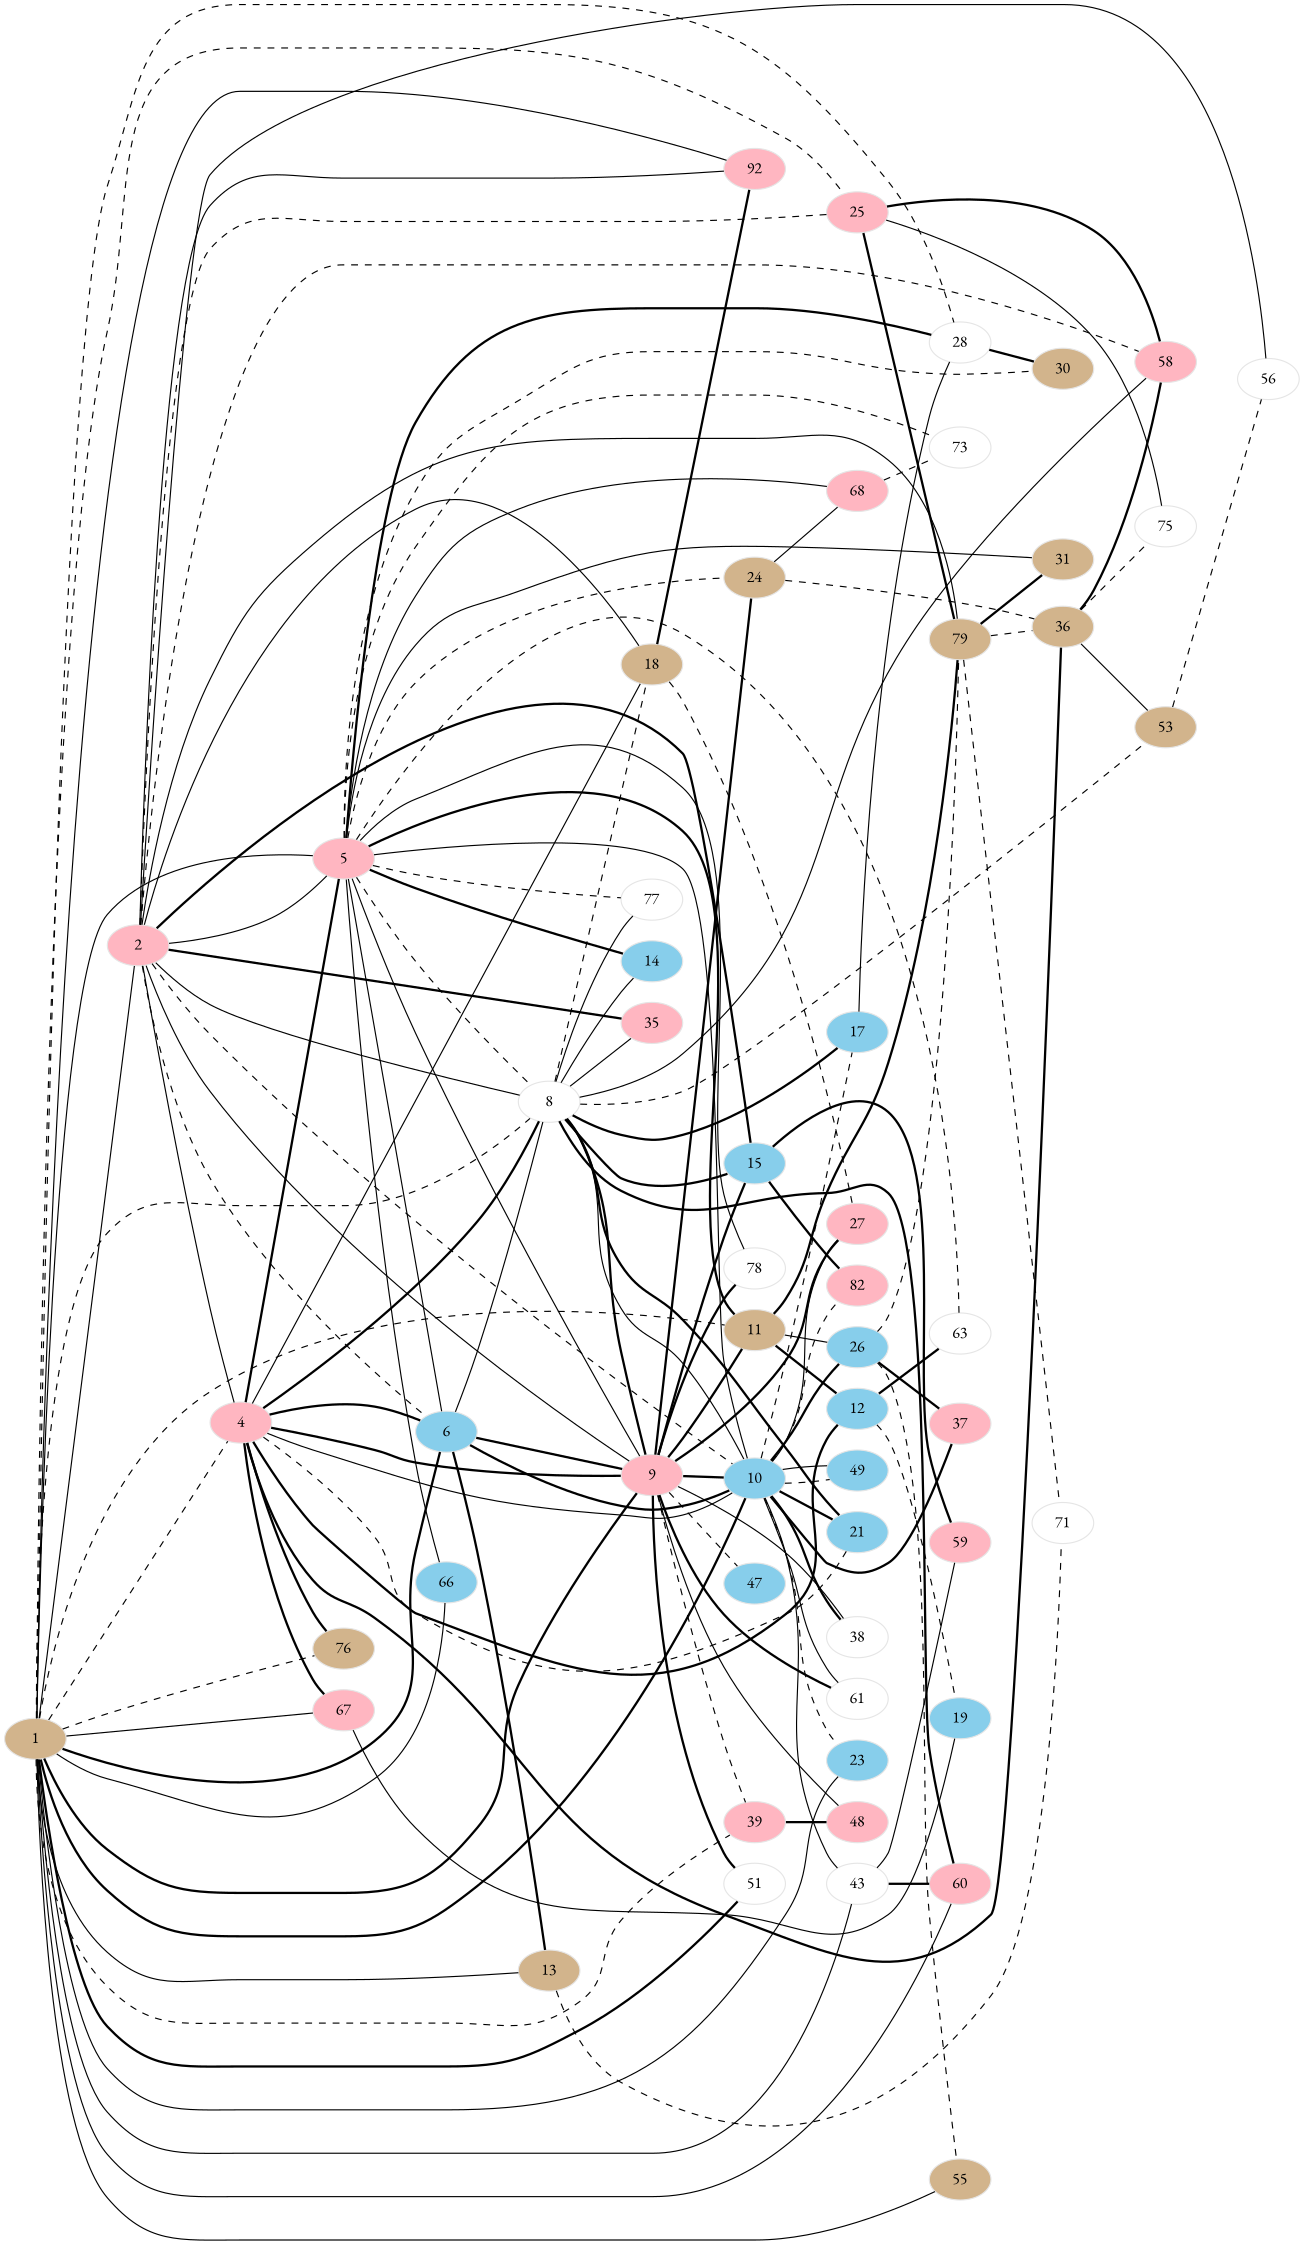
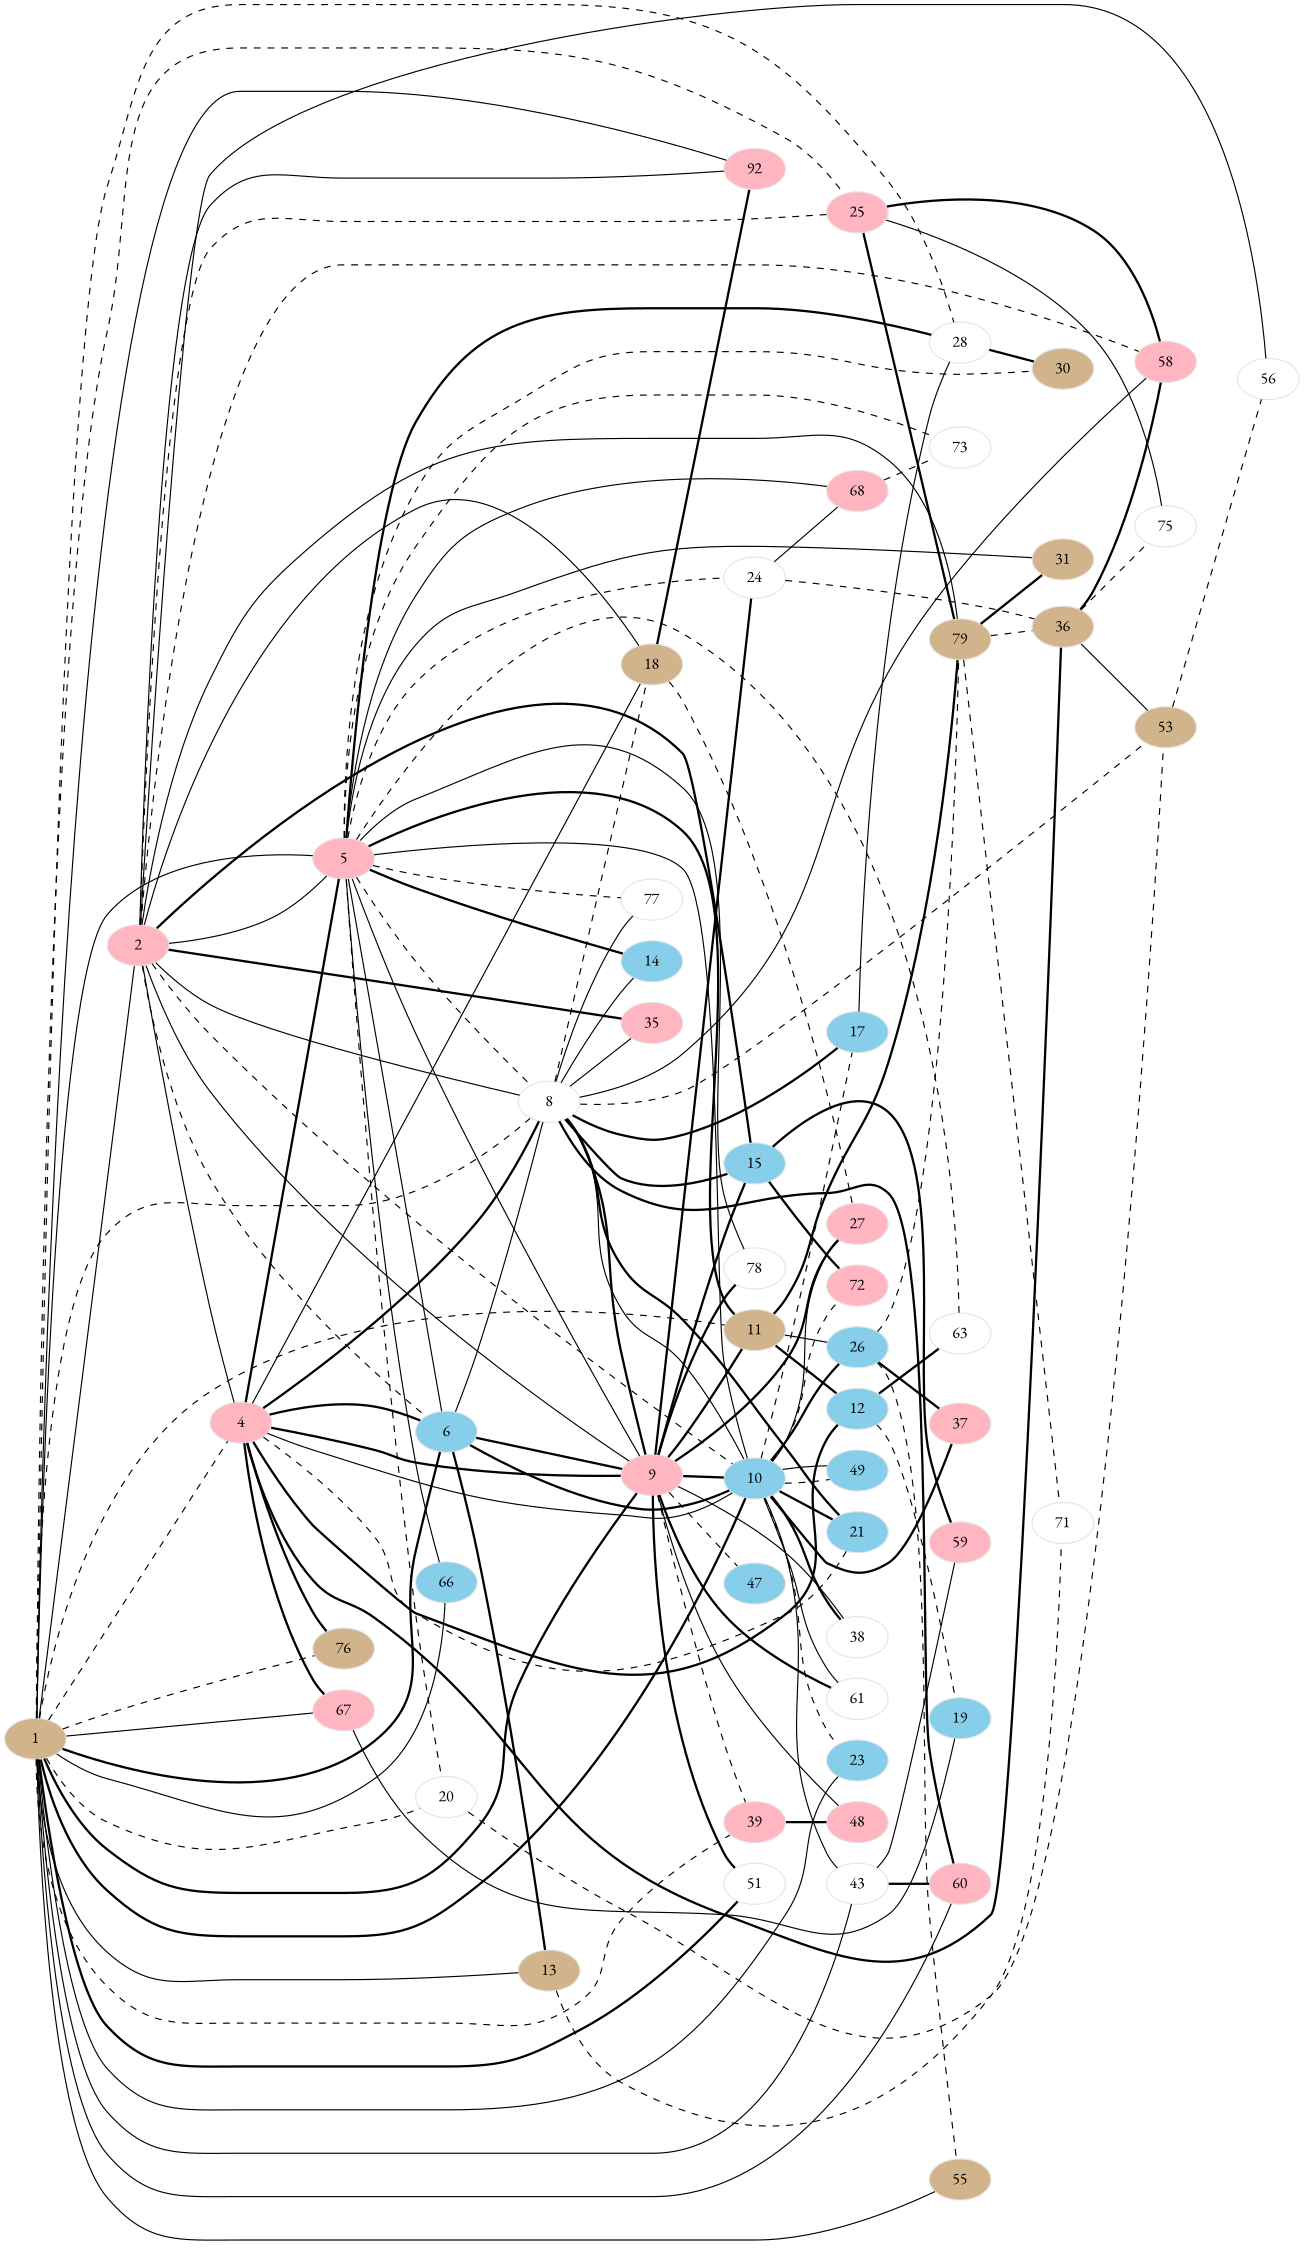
node "24": fillcolor tan -> white
node "82": label "82" -> "72"
node "20": added
